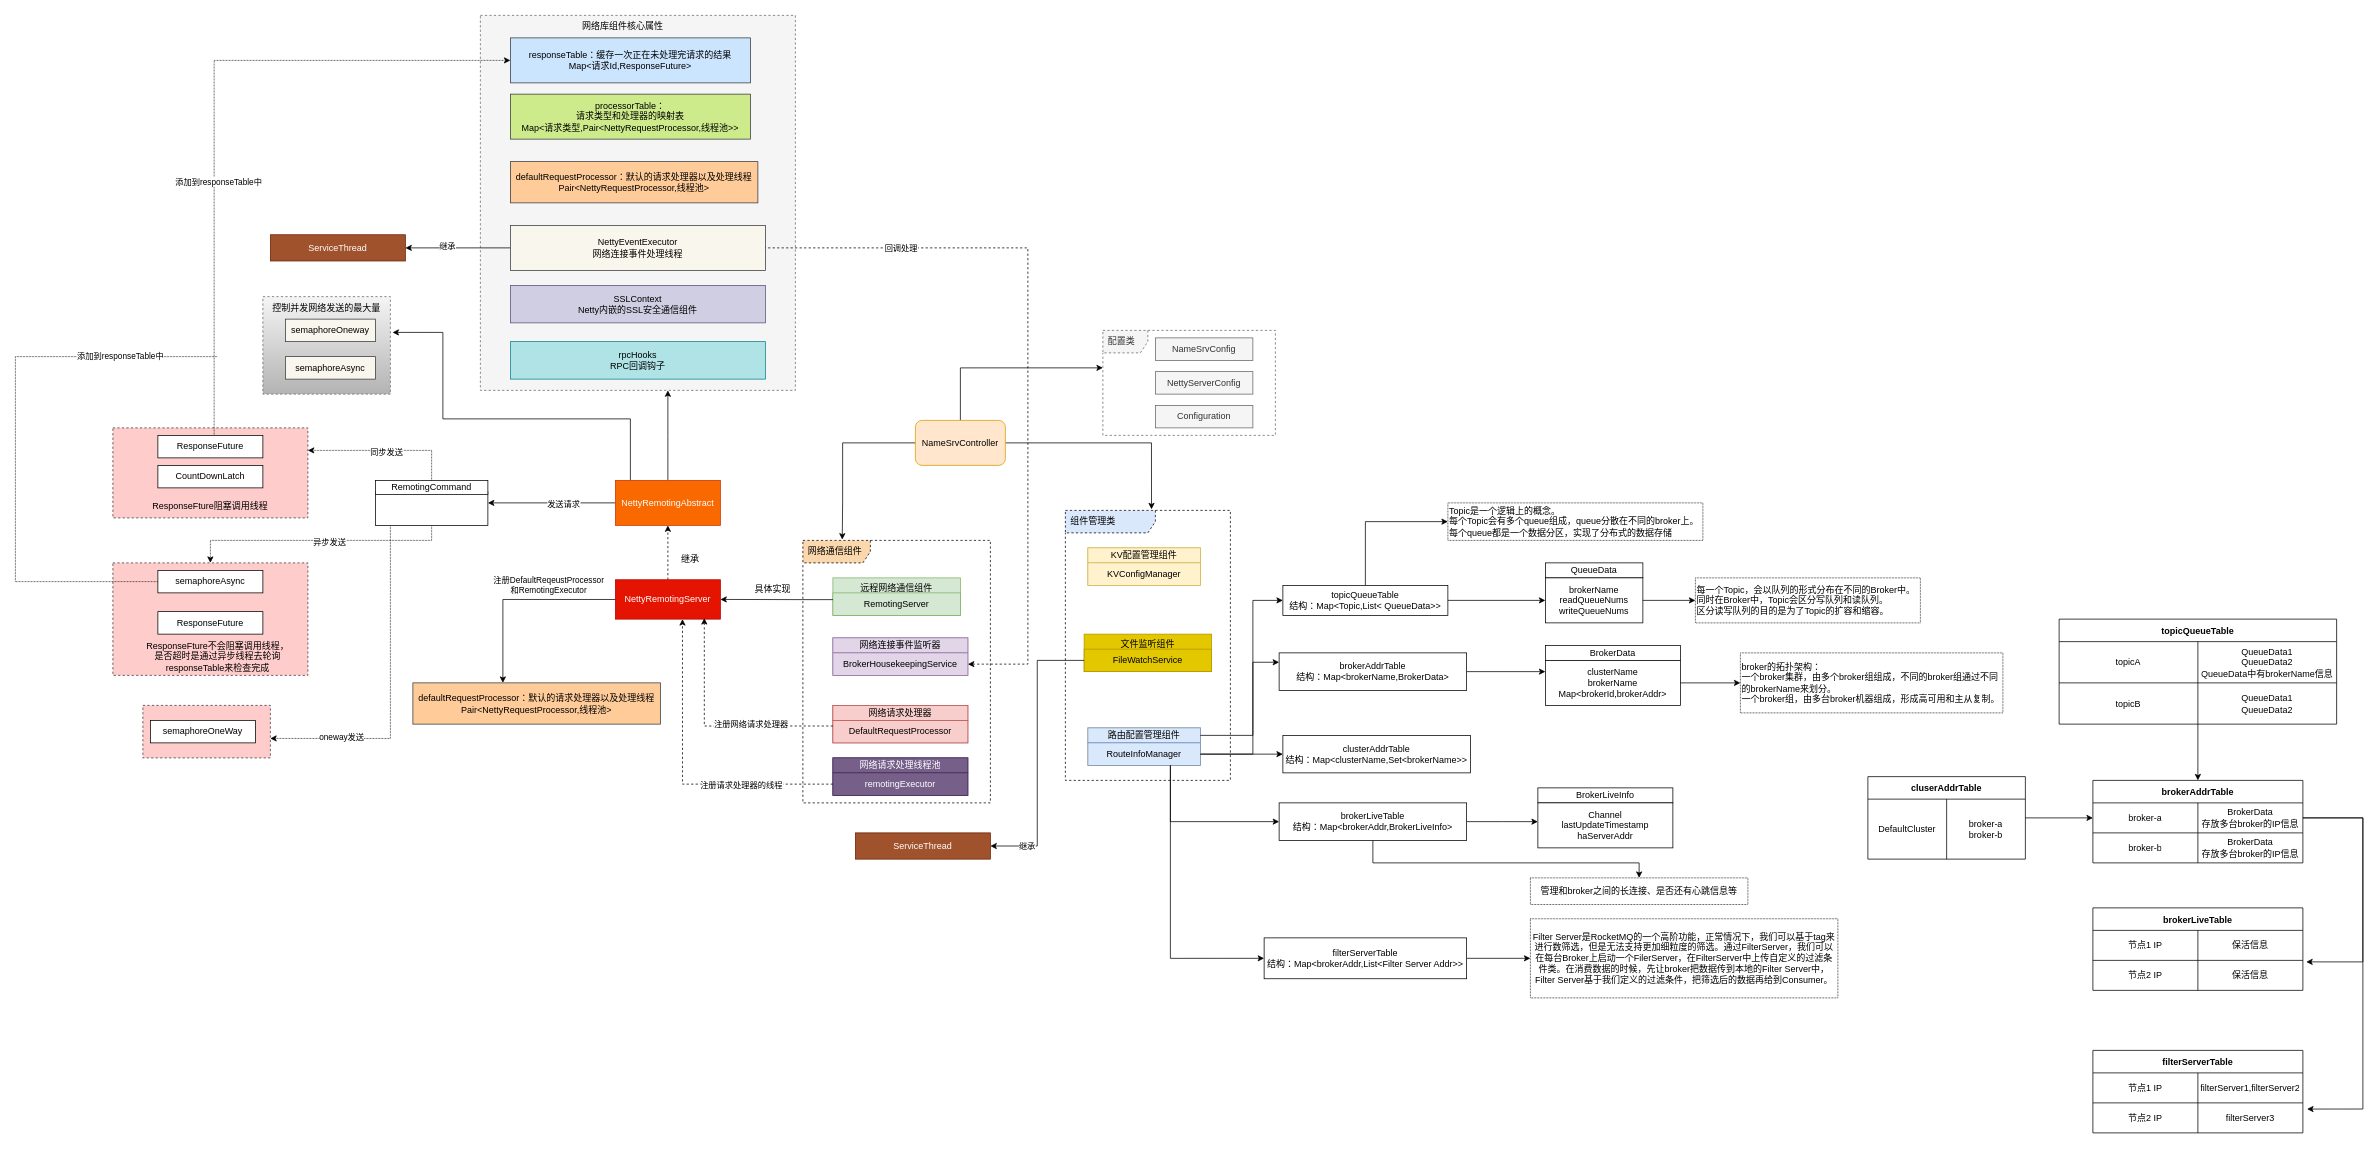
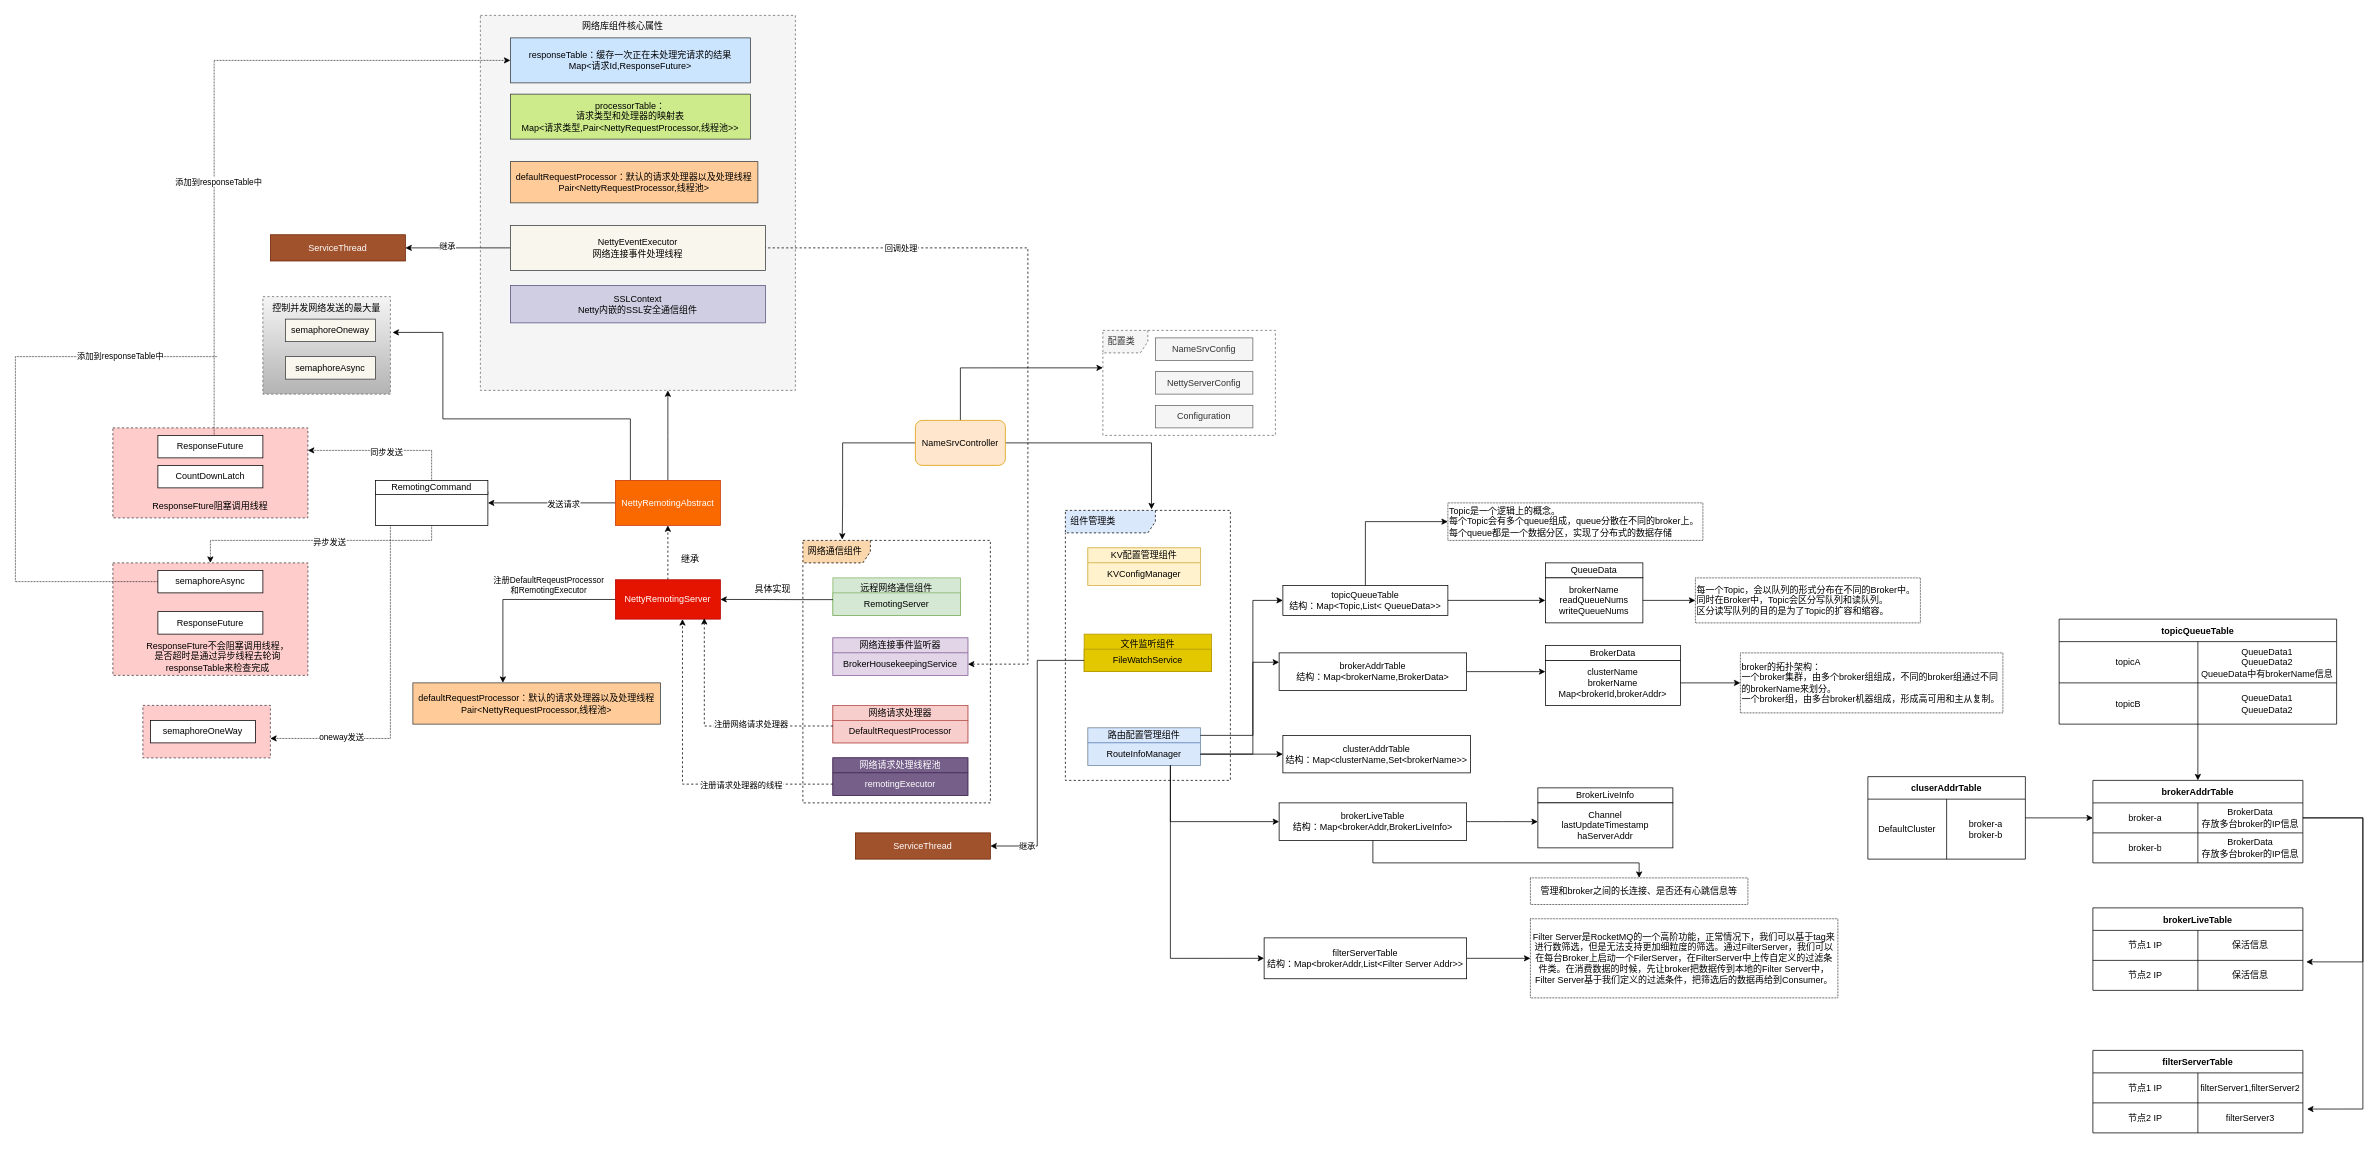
node "rpcHooks RPC回调钩子": removed
